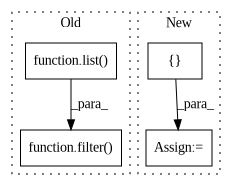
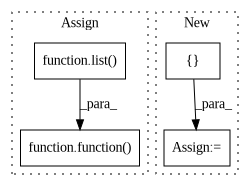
cluster "Old": label "Old" -> "Assign"
node "function.filter()": label "function.filter()" -> "function.function()"
